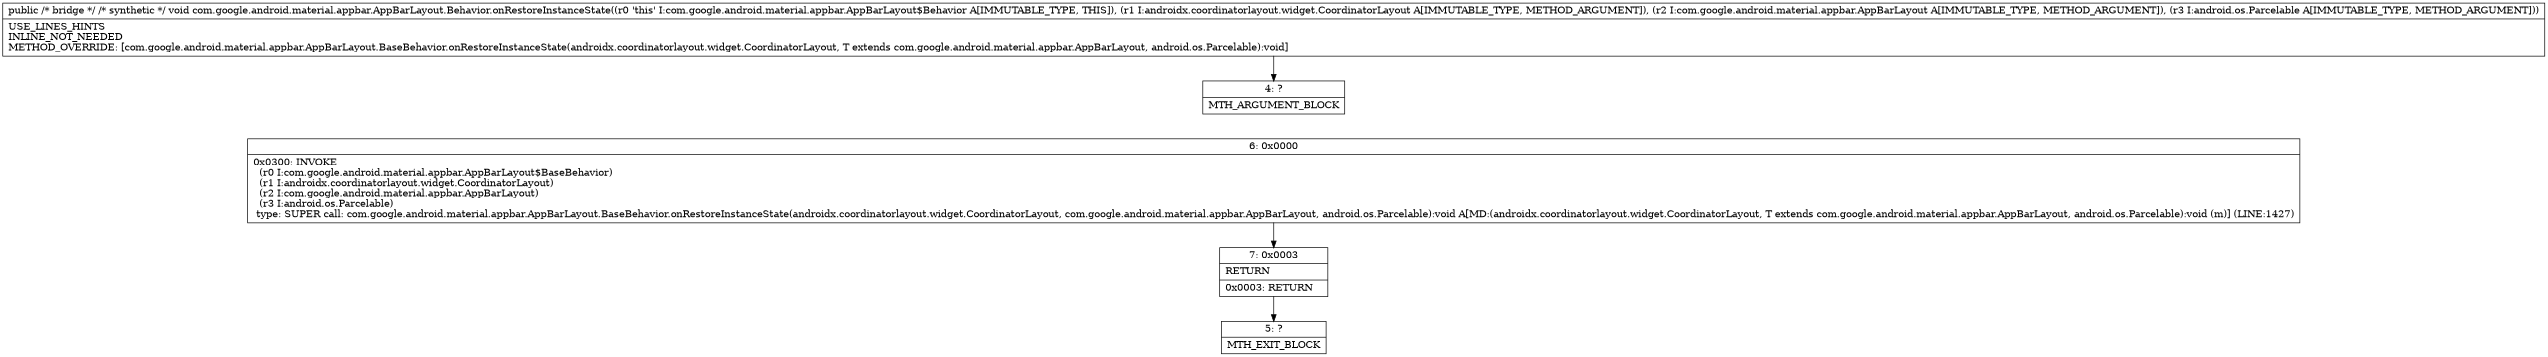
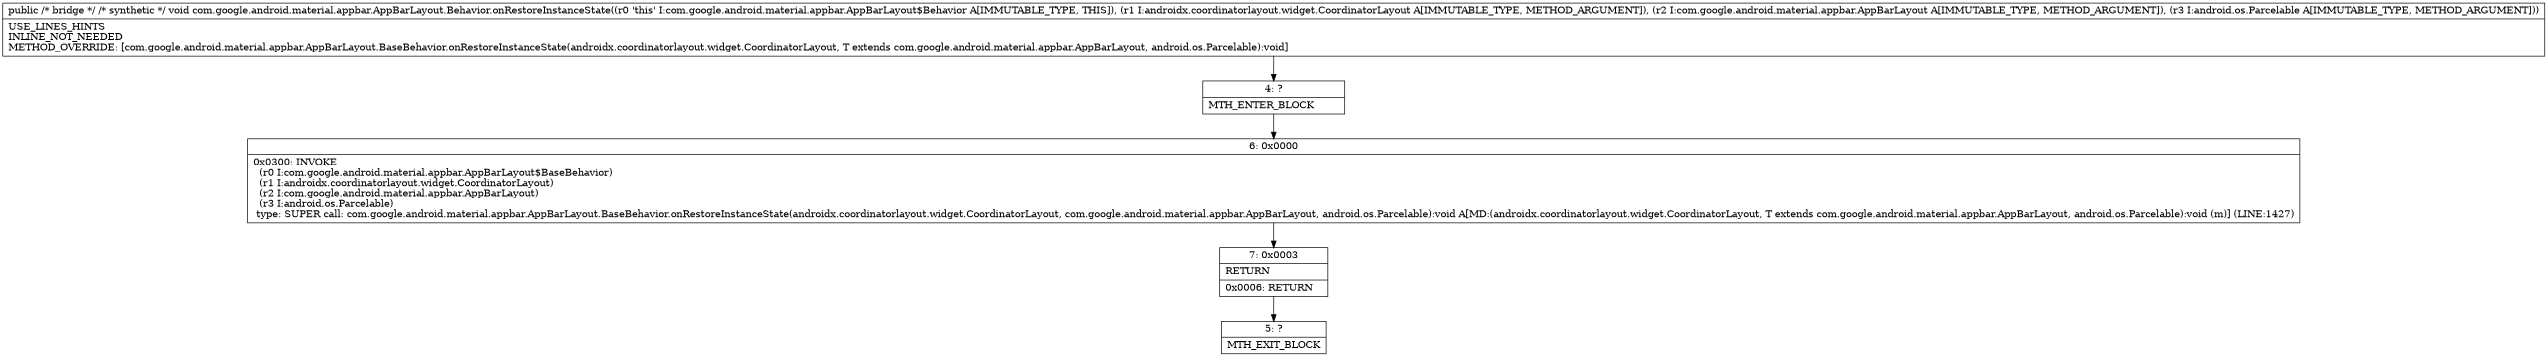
node "4: ?": text "MTH_ARGUMENT_BLOCK" -> "MTH_ENTER_BLOCK"
edge "4: ?" -> "6: 0x0000": added
node "7: 0x0003": text "0x0003: RETURN" -> "0x0006: RETURN"
